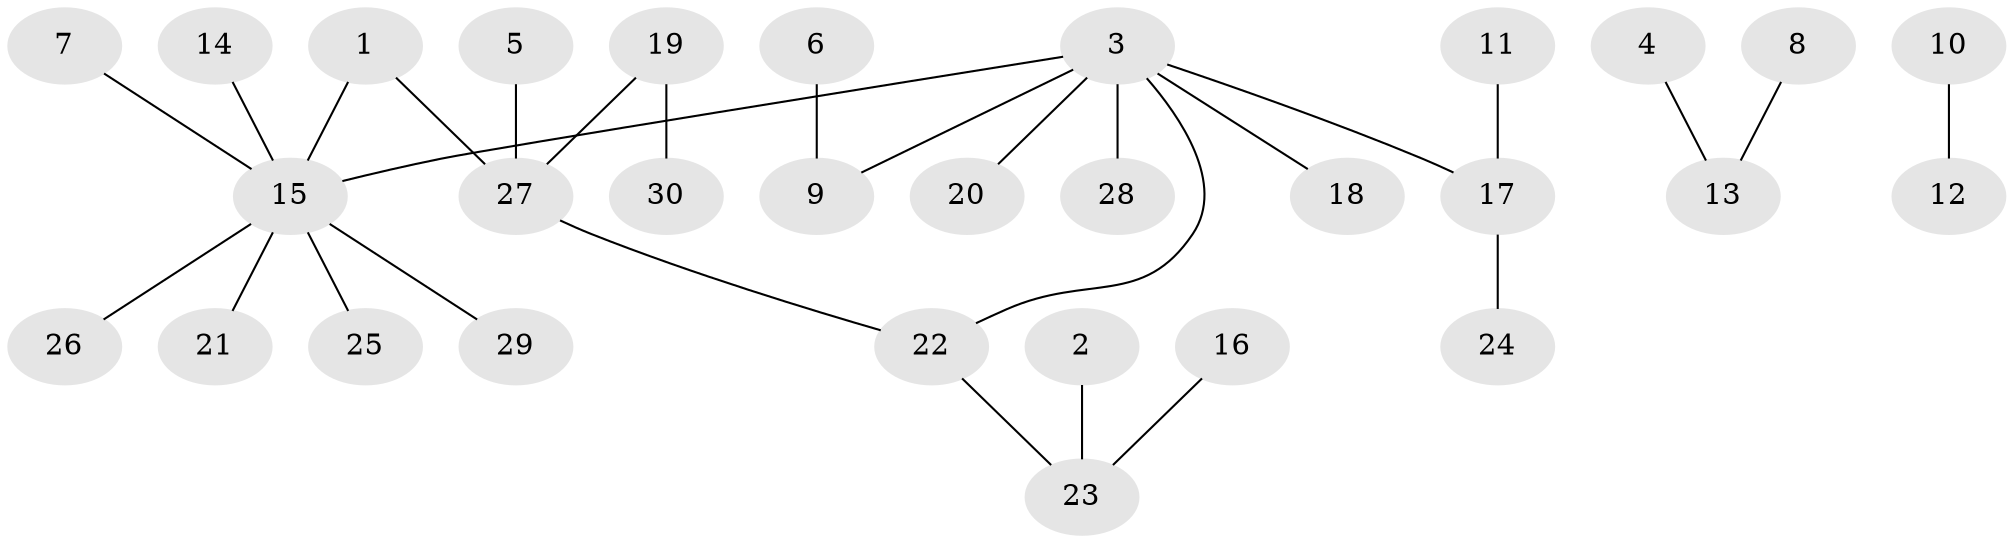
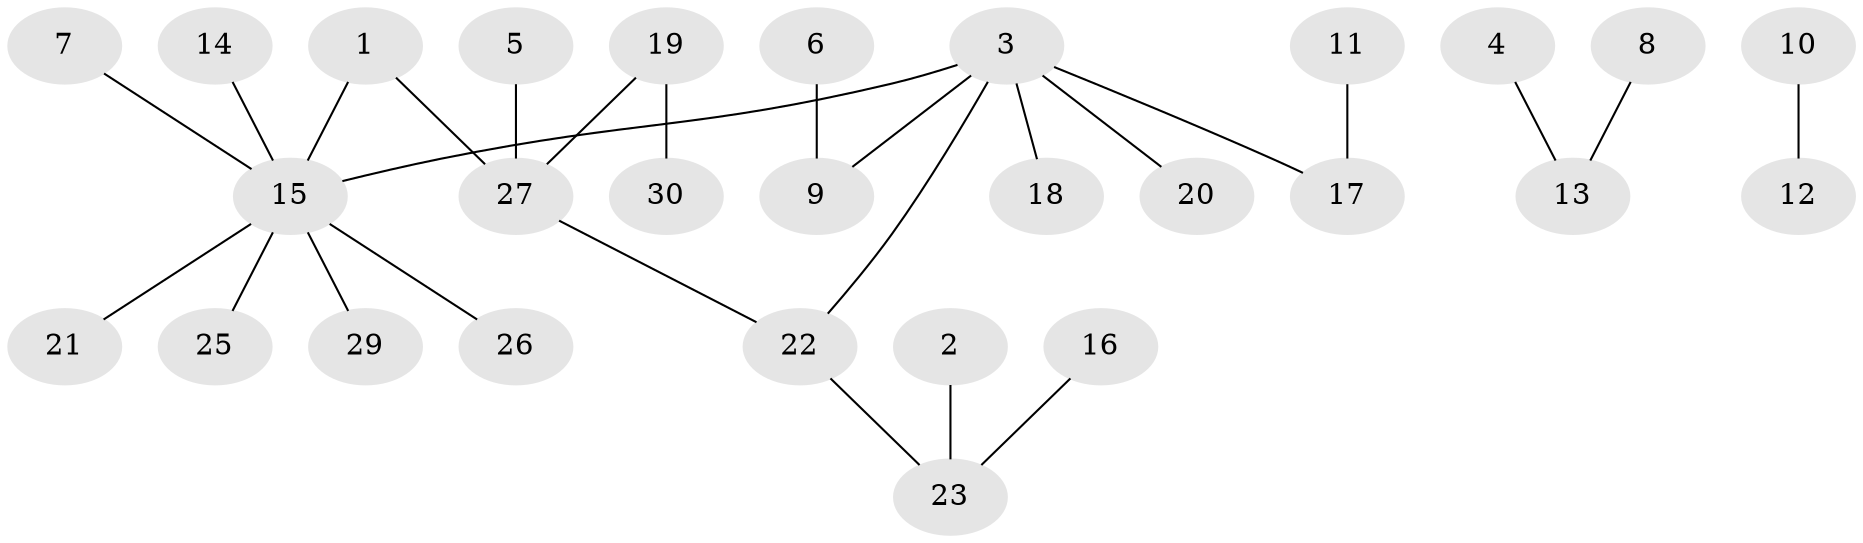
node "28": removed
node "24": removed
